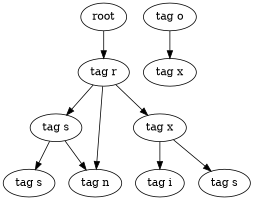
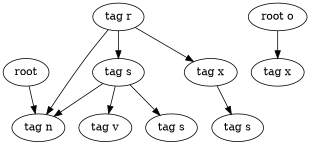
node "tag o": label "tag o" -> "root o"
edge "root" -> "tag r": now "root" -> "tag n"
node "tag v": added
node "tag i": removed
